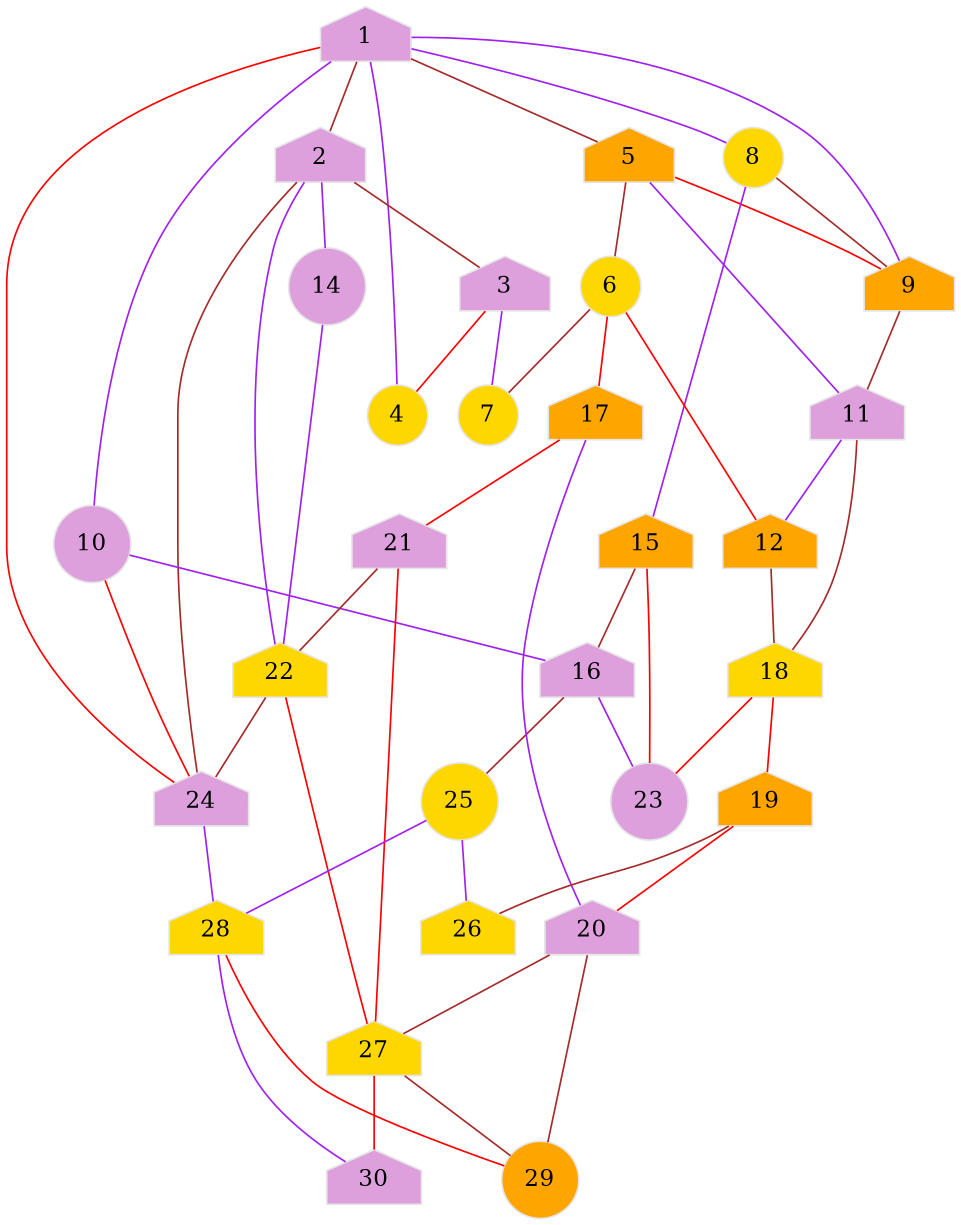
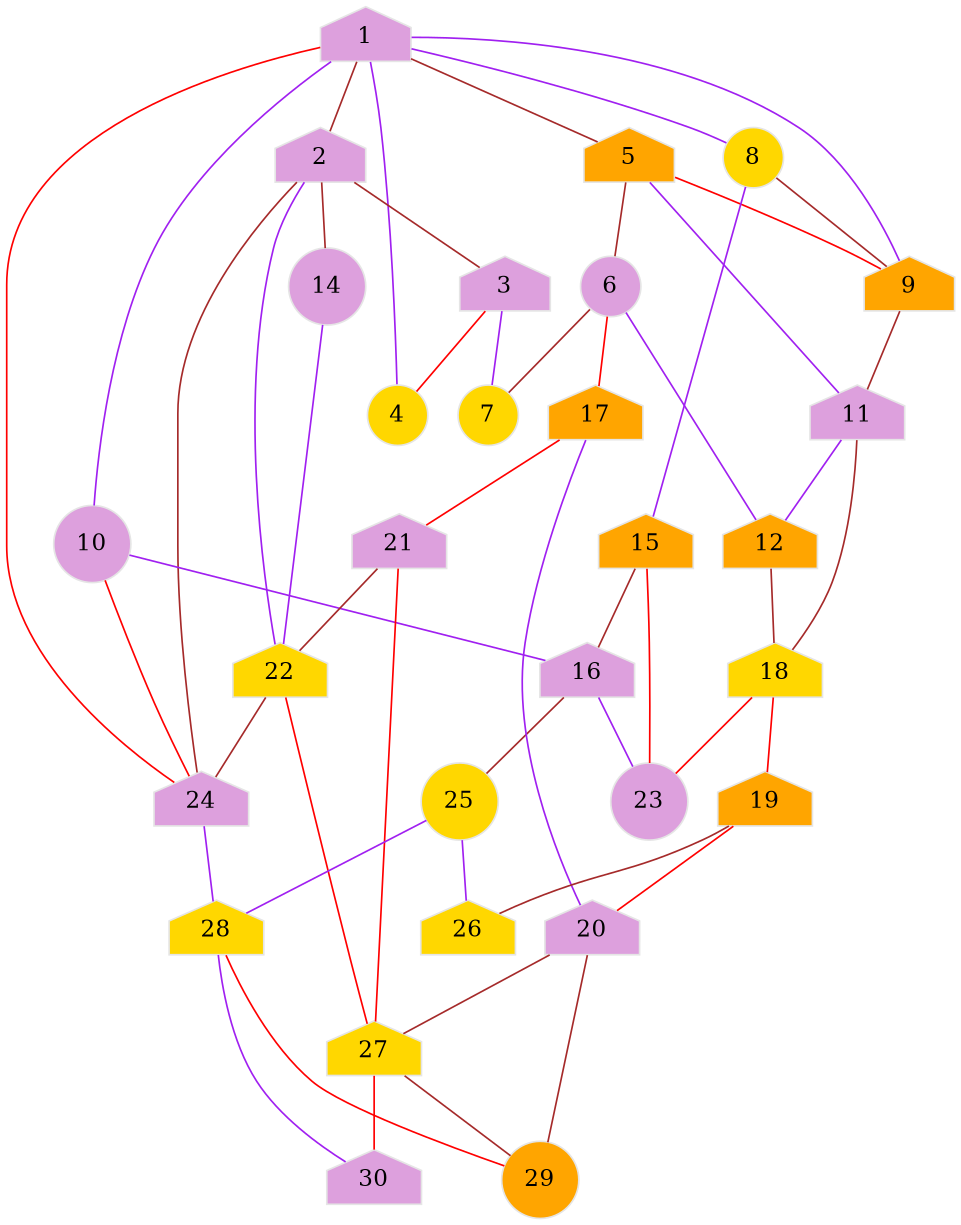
edge "2" -- "14": color purple -> brown
node "6": fillcolor gold -> plum
edge "6" -- "12": color red -> purple
